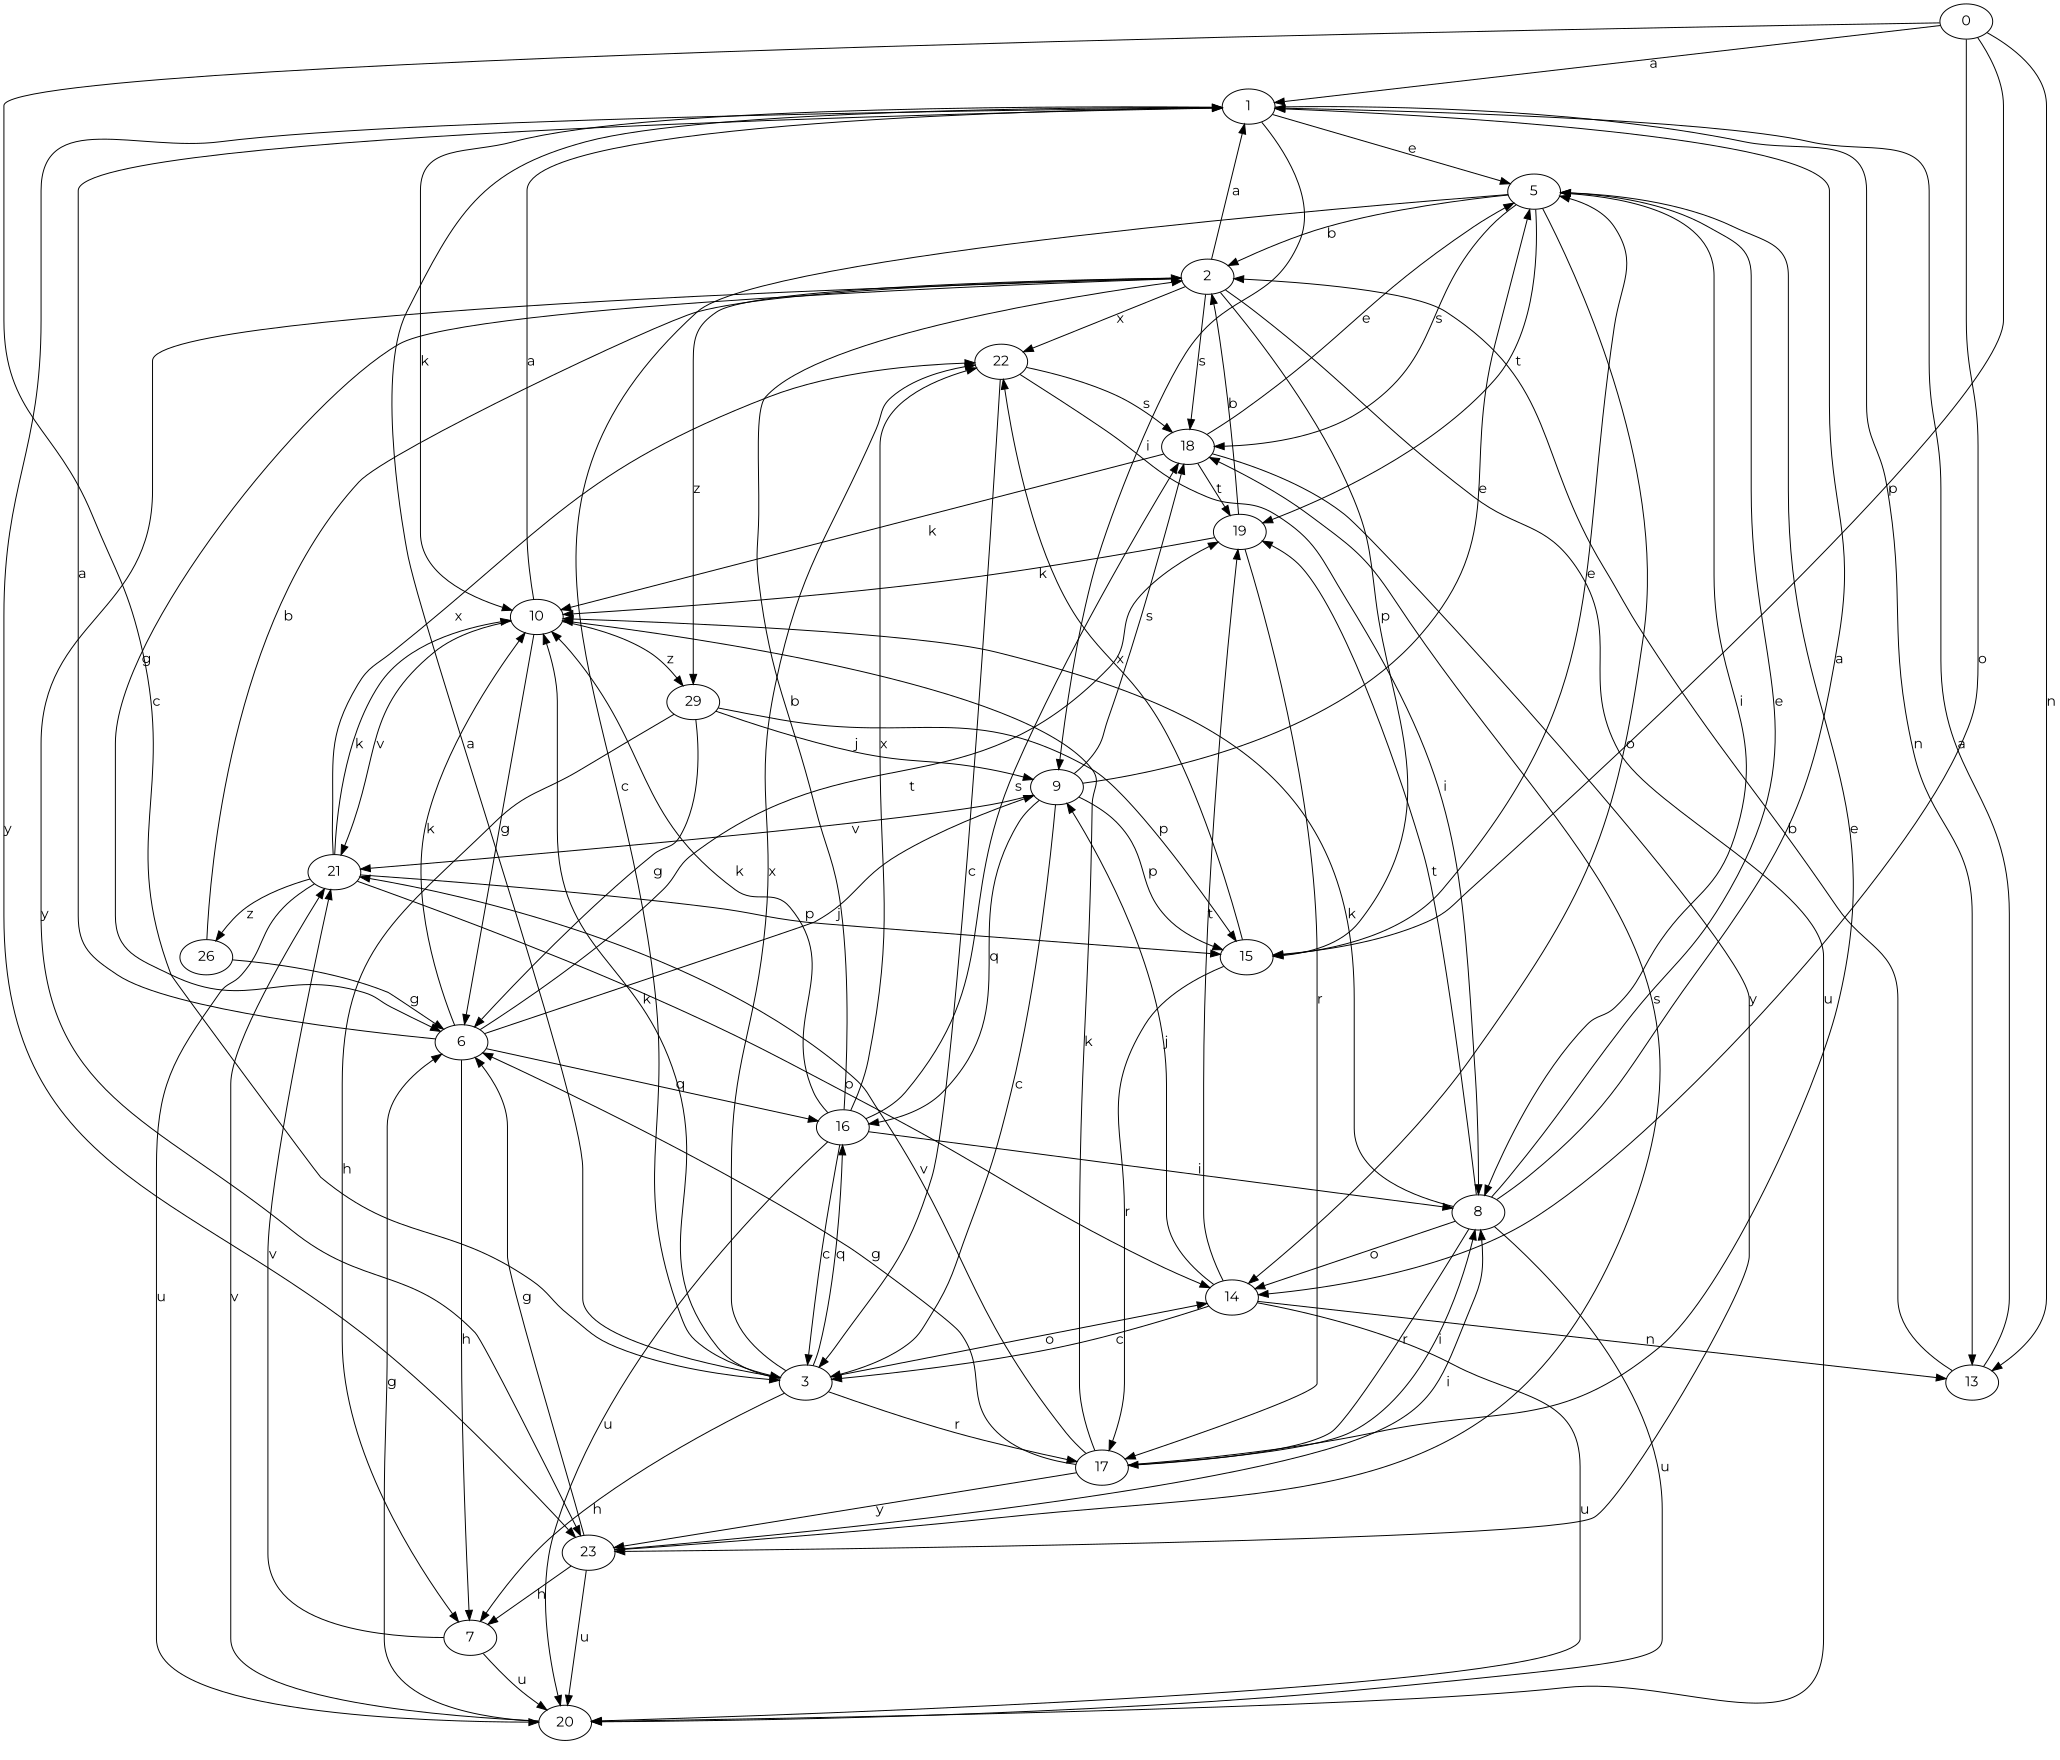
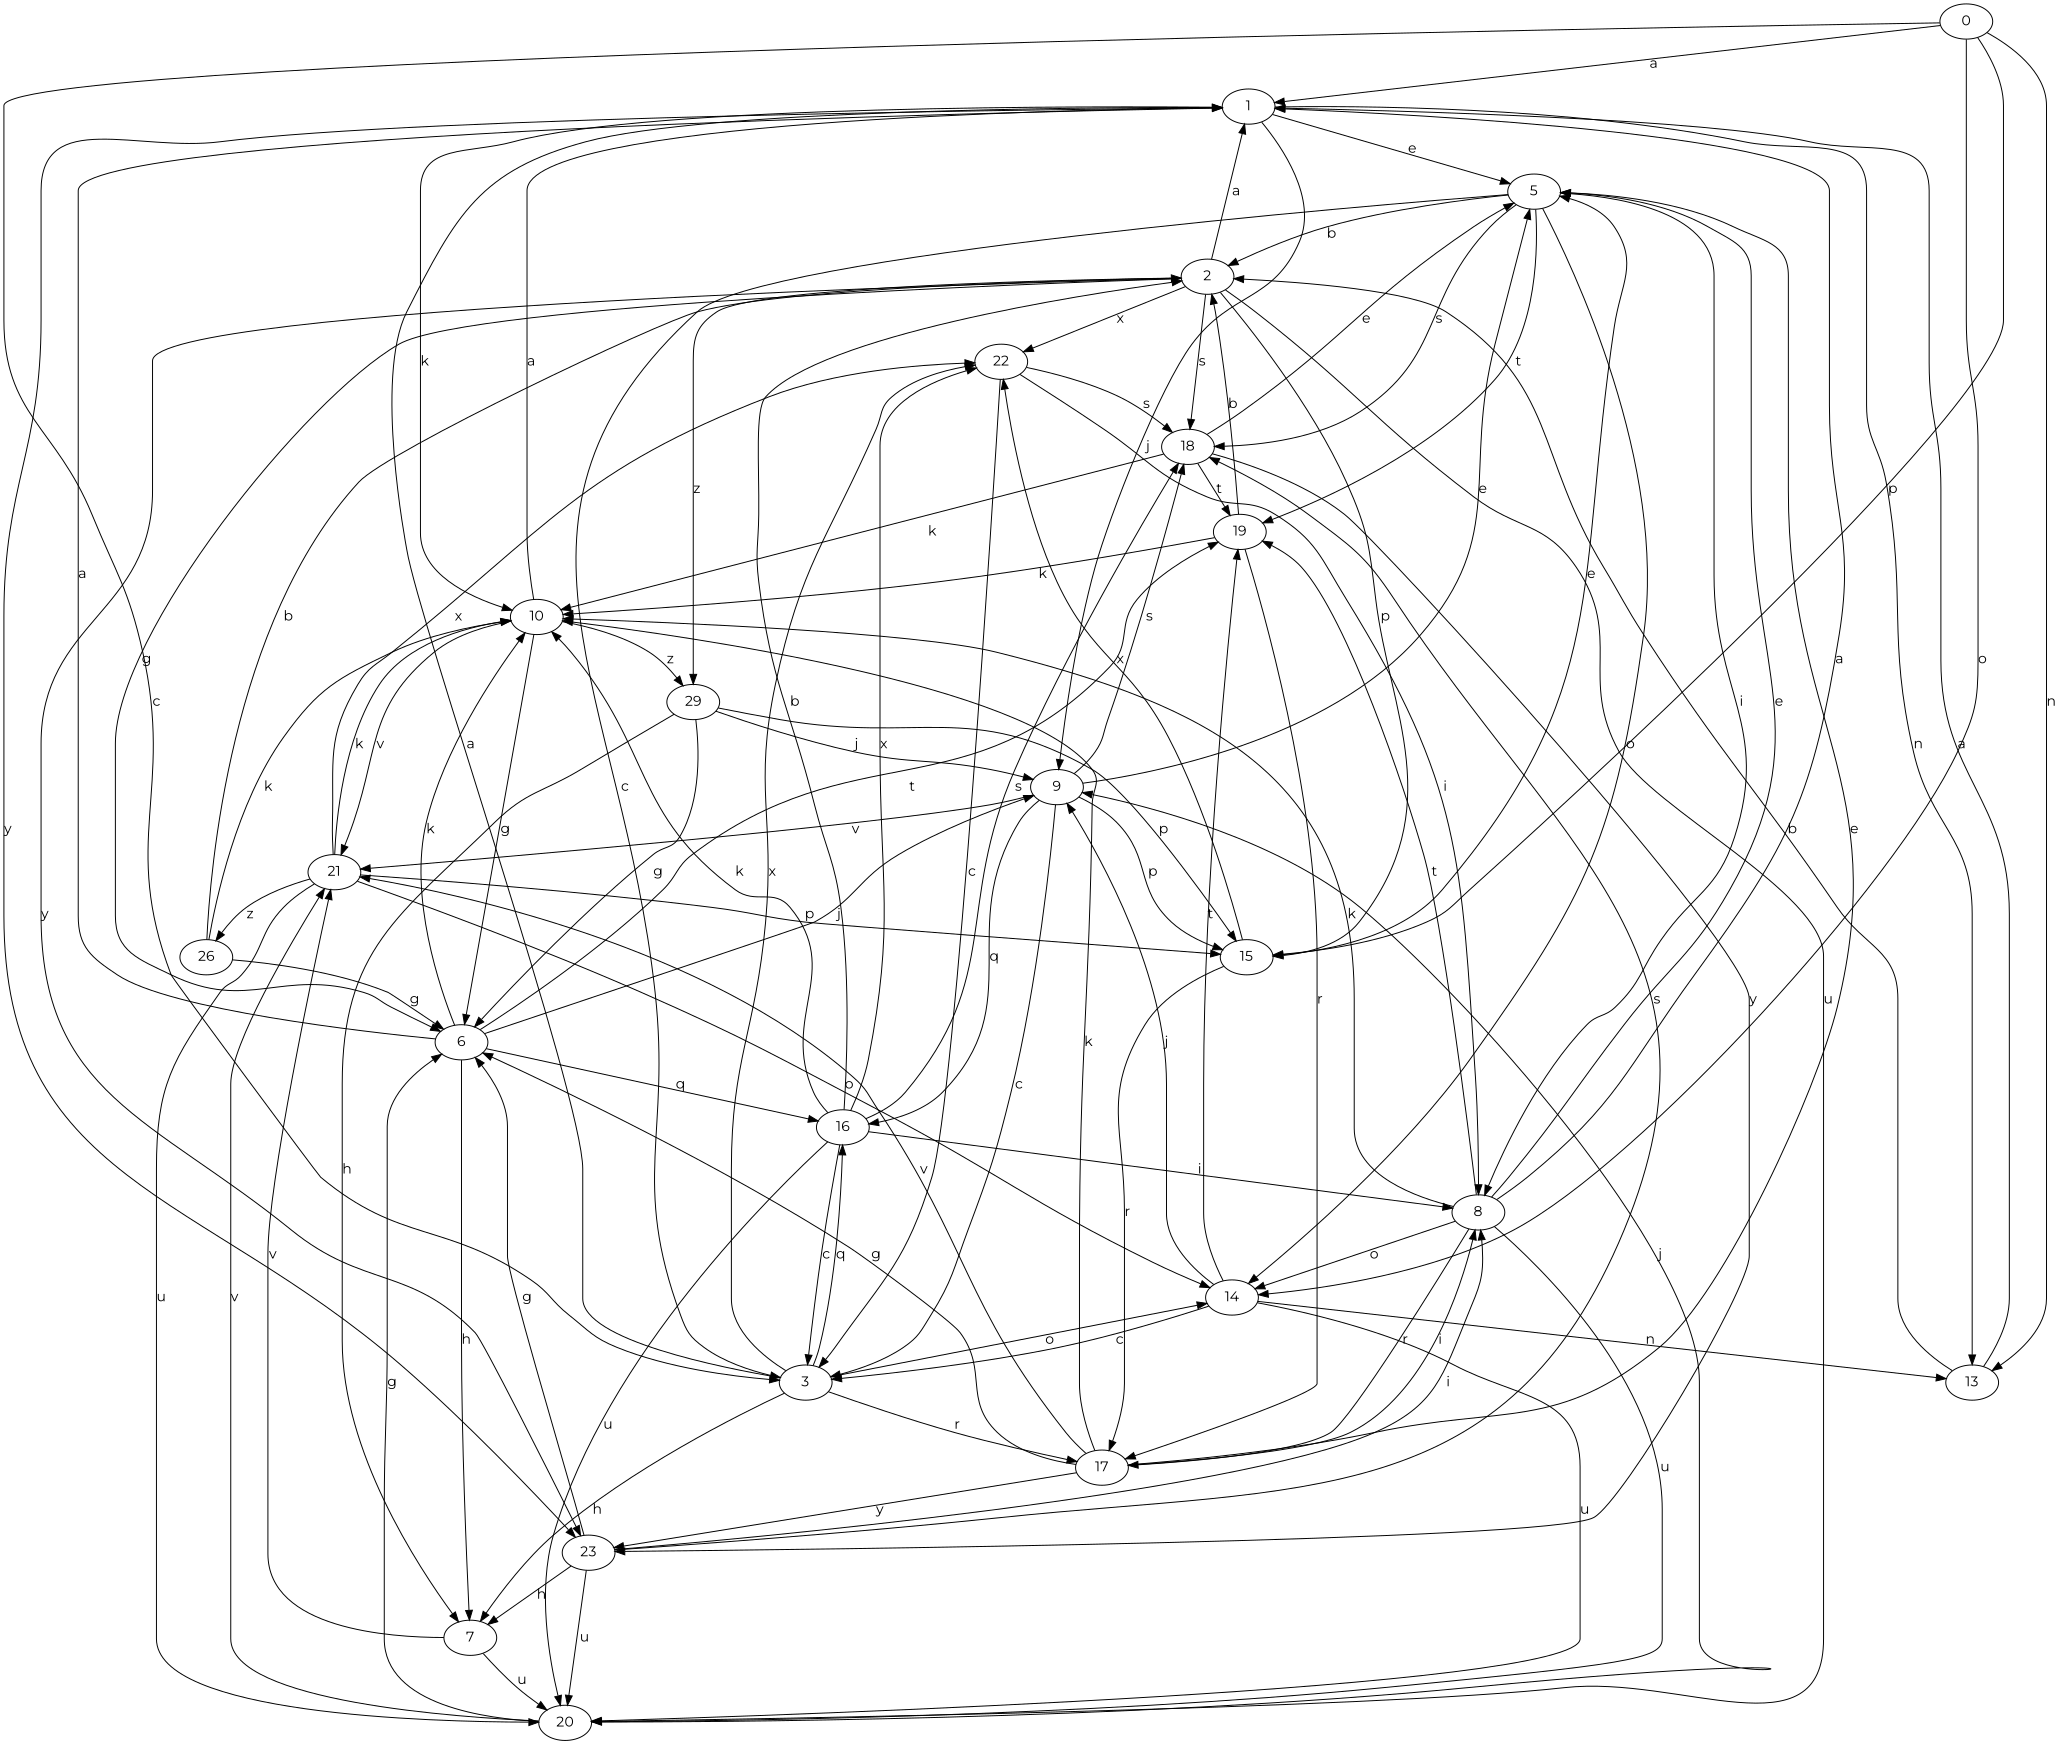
edge "1" -> "9": label "i" -> "j"
edge "3" -> "10": now "26" -> "10"
edge "20" -> "9": added, label "j"
